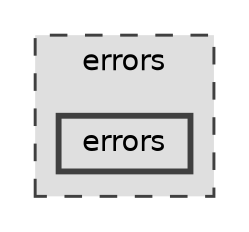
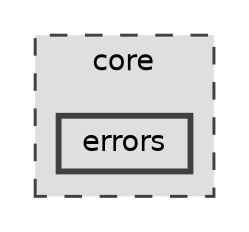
cluster "errors": label "errors" -> "core"
